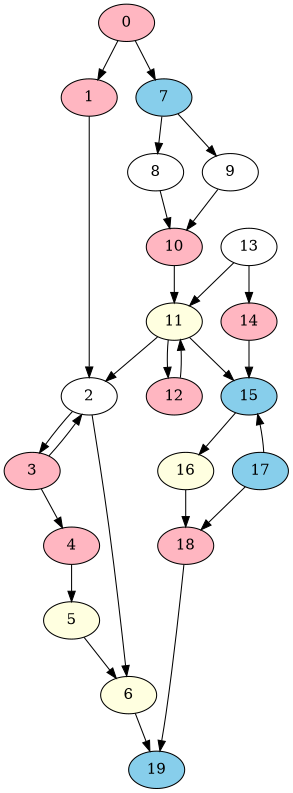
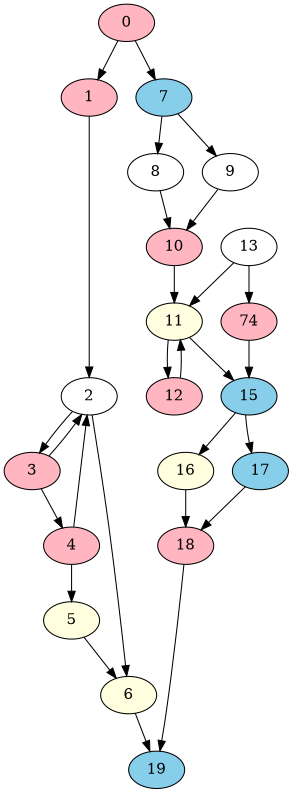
node "14": label "14" -> "74"
edge "11" -> "2": now "4" -> "2"
edge "17" -> "15": reversed
